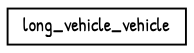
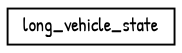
node "long_vehicle_vehicle": label "long_vehicle_vehicle" -> "long_vehicle_state"
